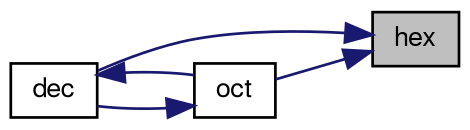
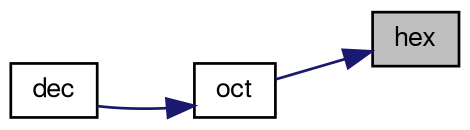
edge "dec" -> "hex": removed
edge "oct" -> "dec": removed
